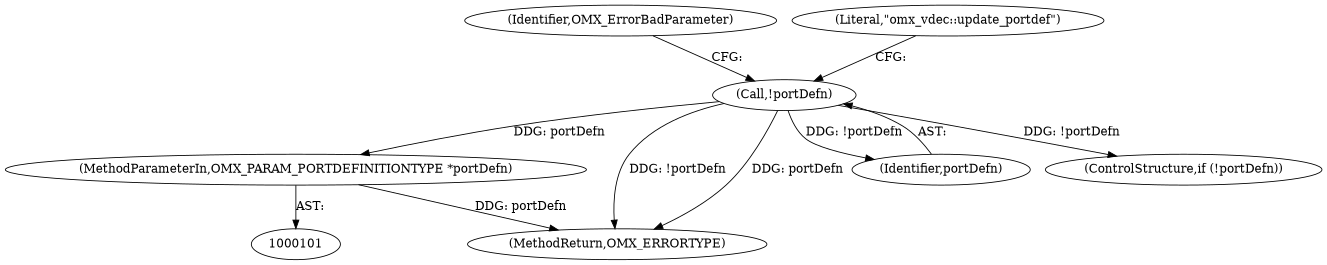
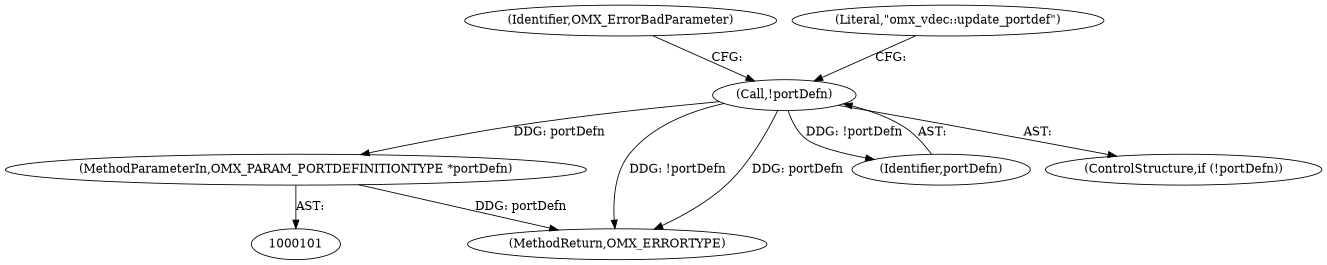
edge "(Call,!portDefn)" -> "(ControlStructure,if (!portDefn))": label "DDG: !portDefn" -> "AST: "
